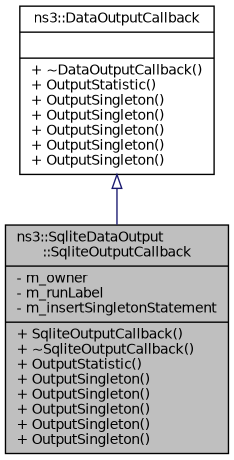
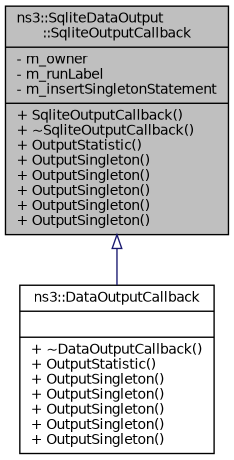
edge "ns3::SqliteDataOutput" -> "ns3::DataOutputCallback": reversed
